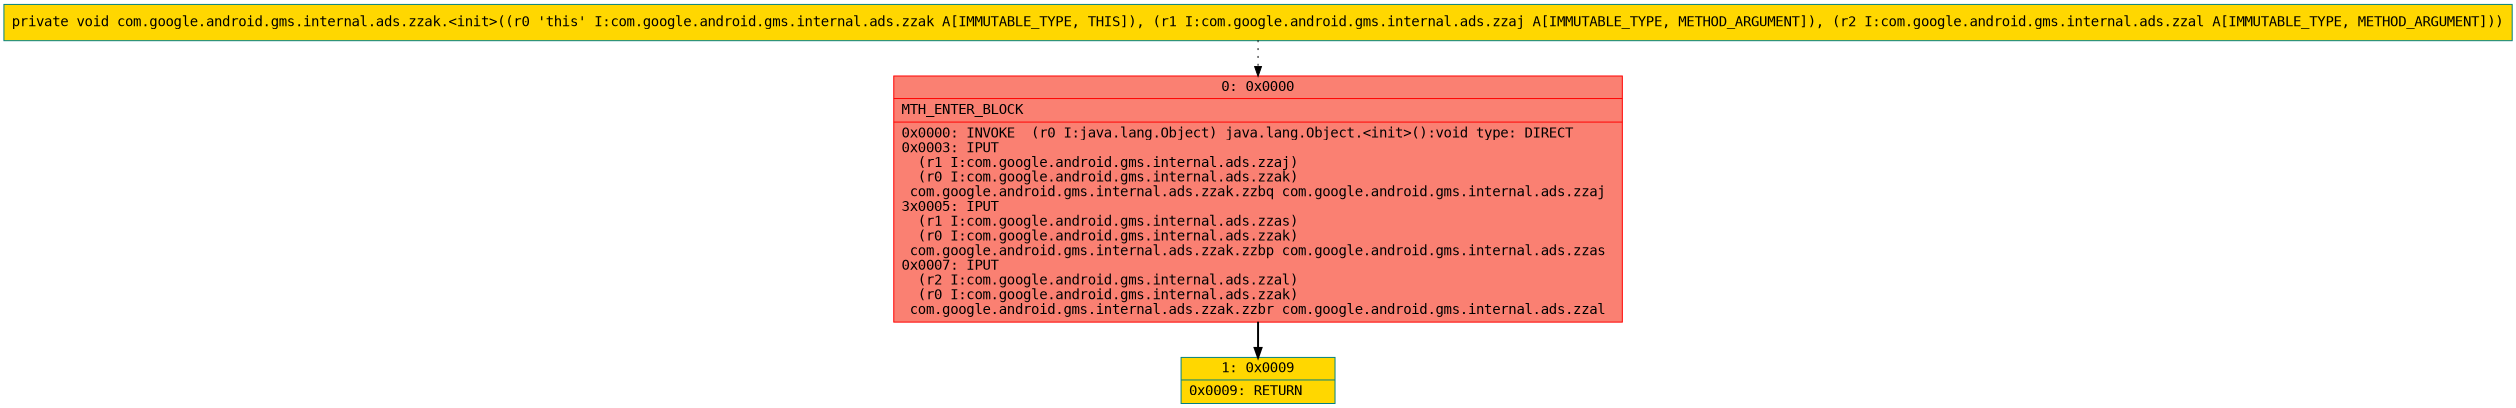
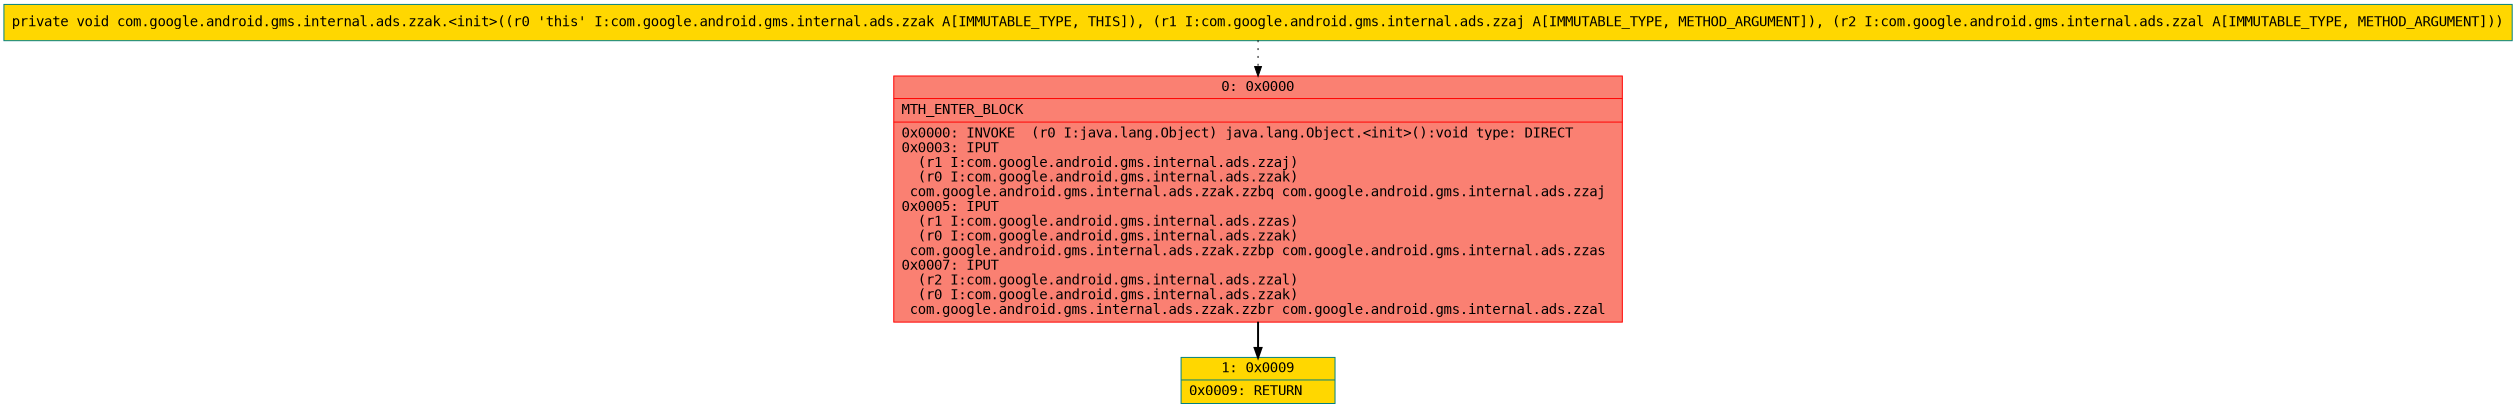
node "0: 0x0000": text "3x0005: IPUT" -> "0x0005: IPUT"
